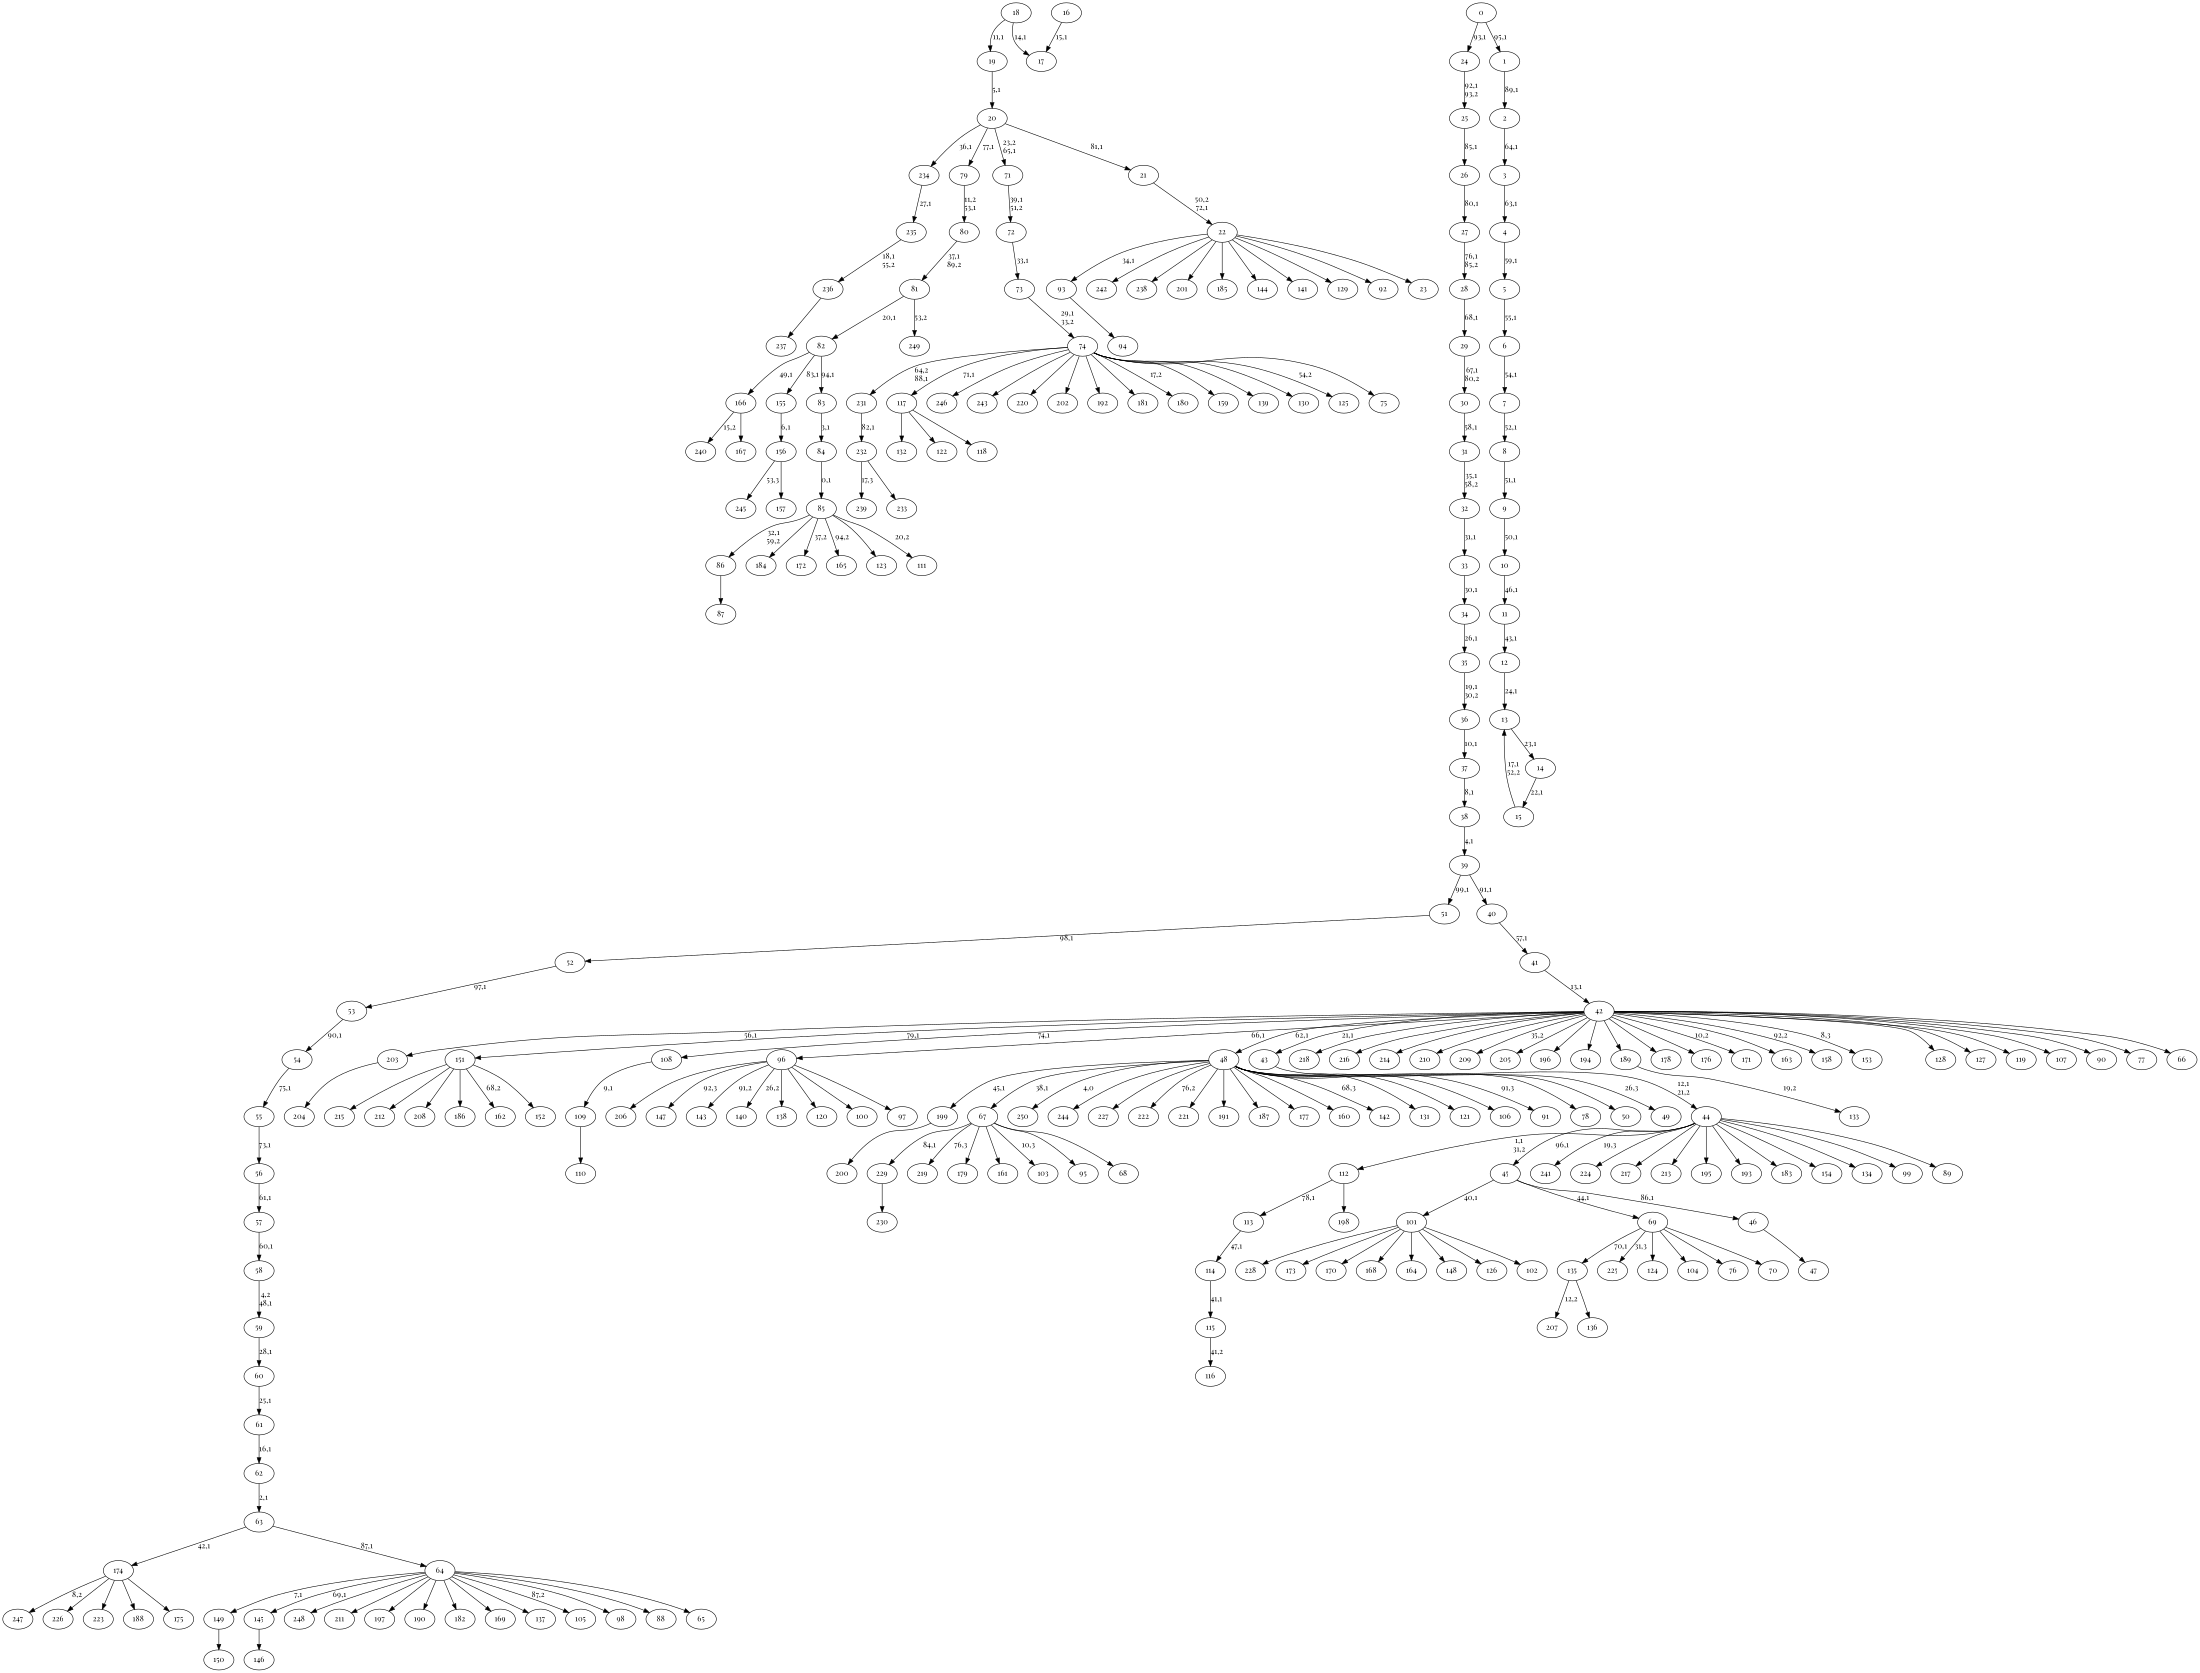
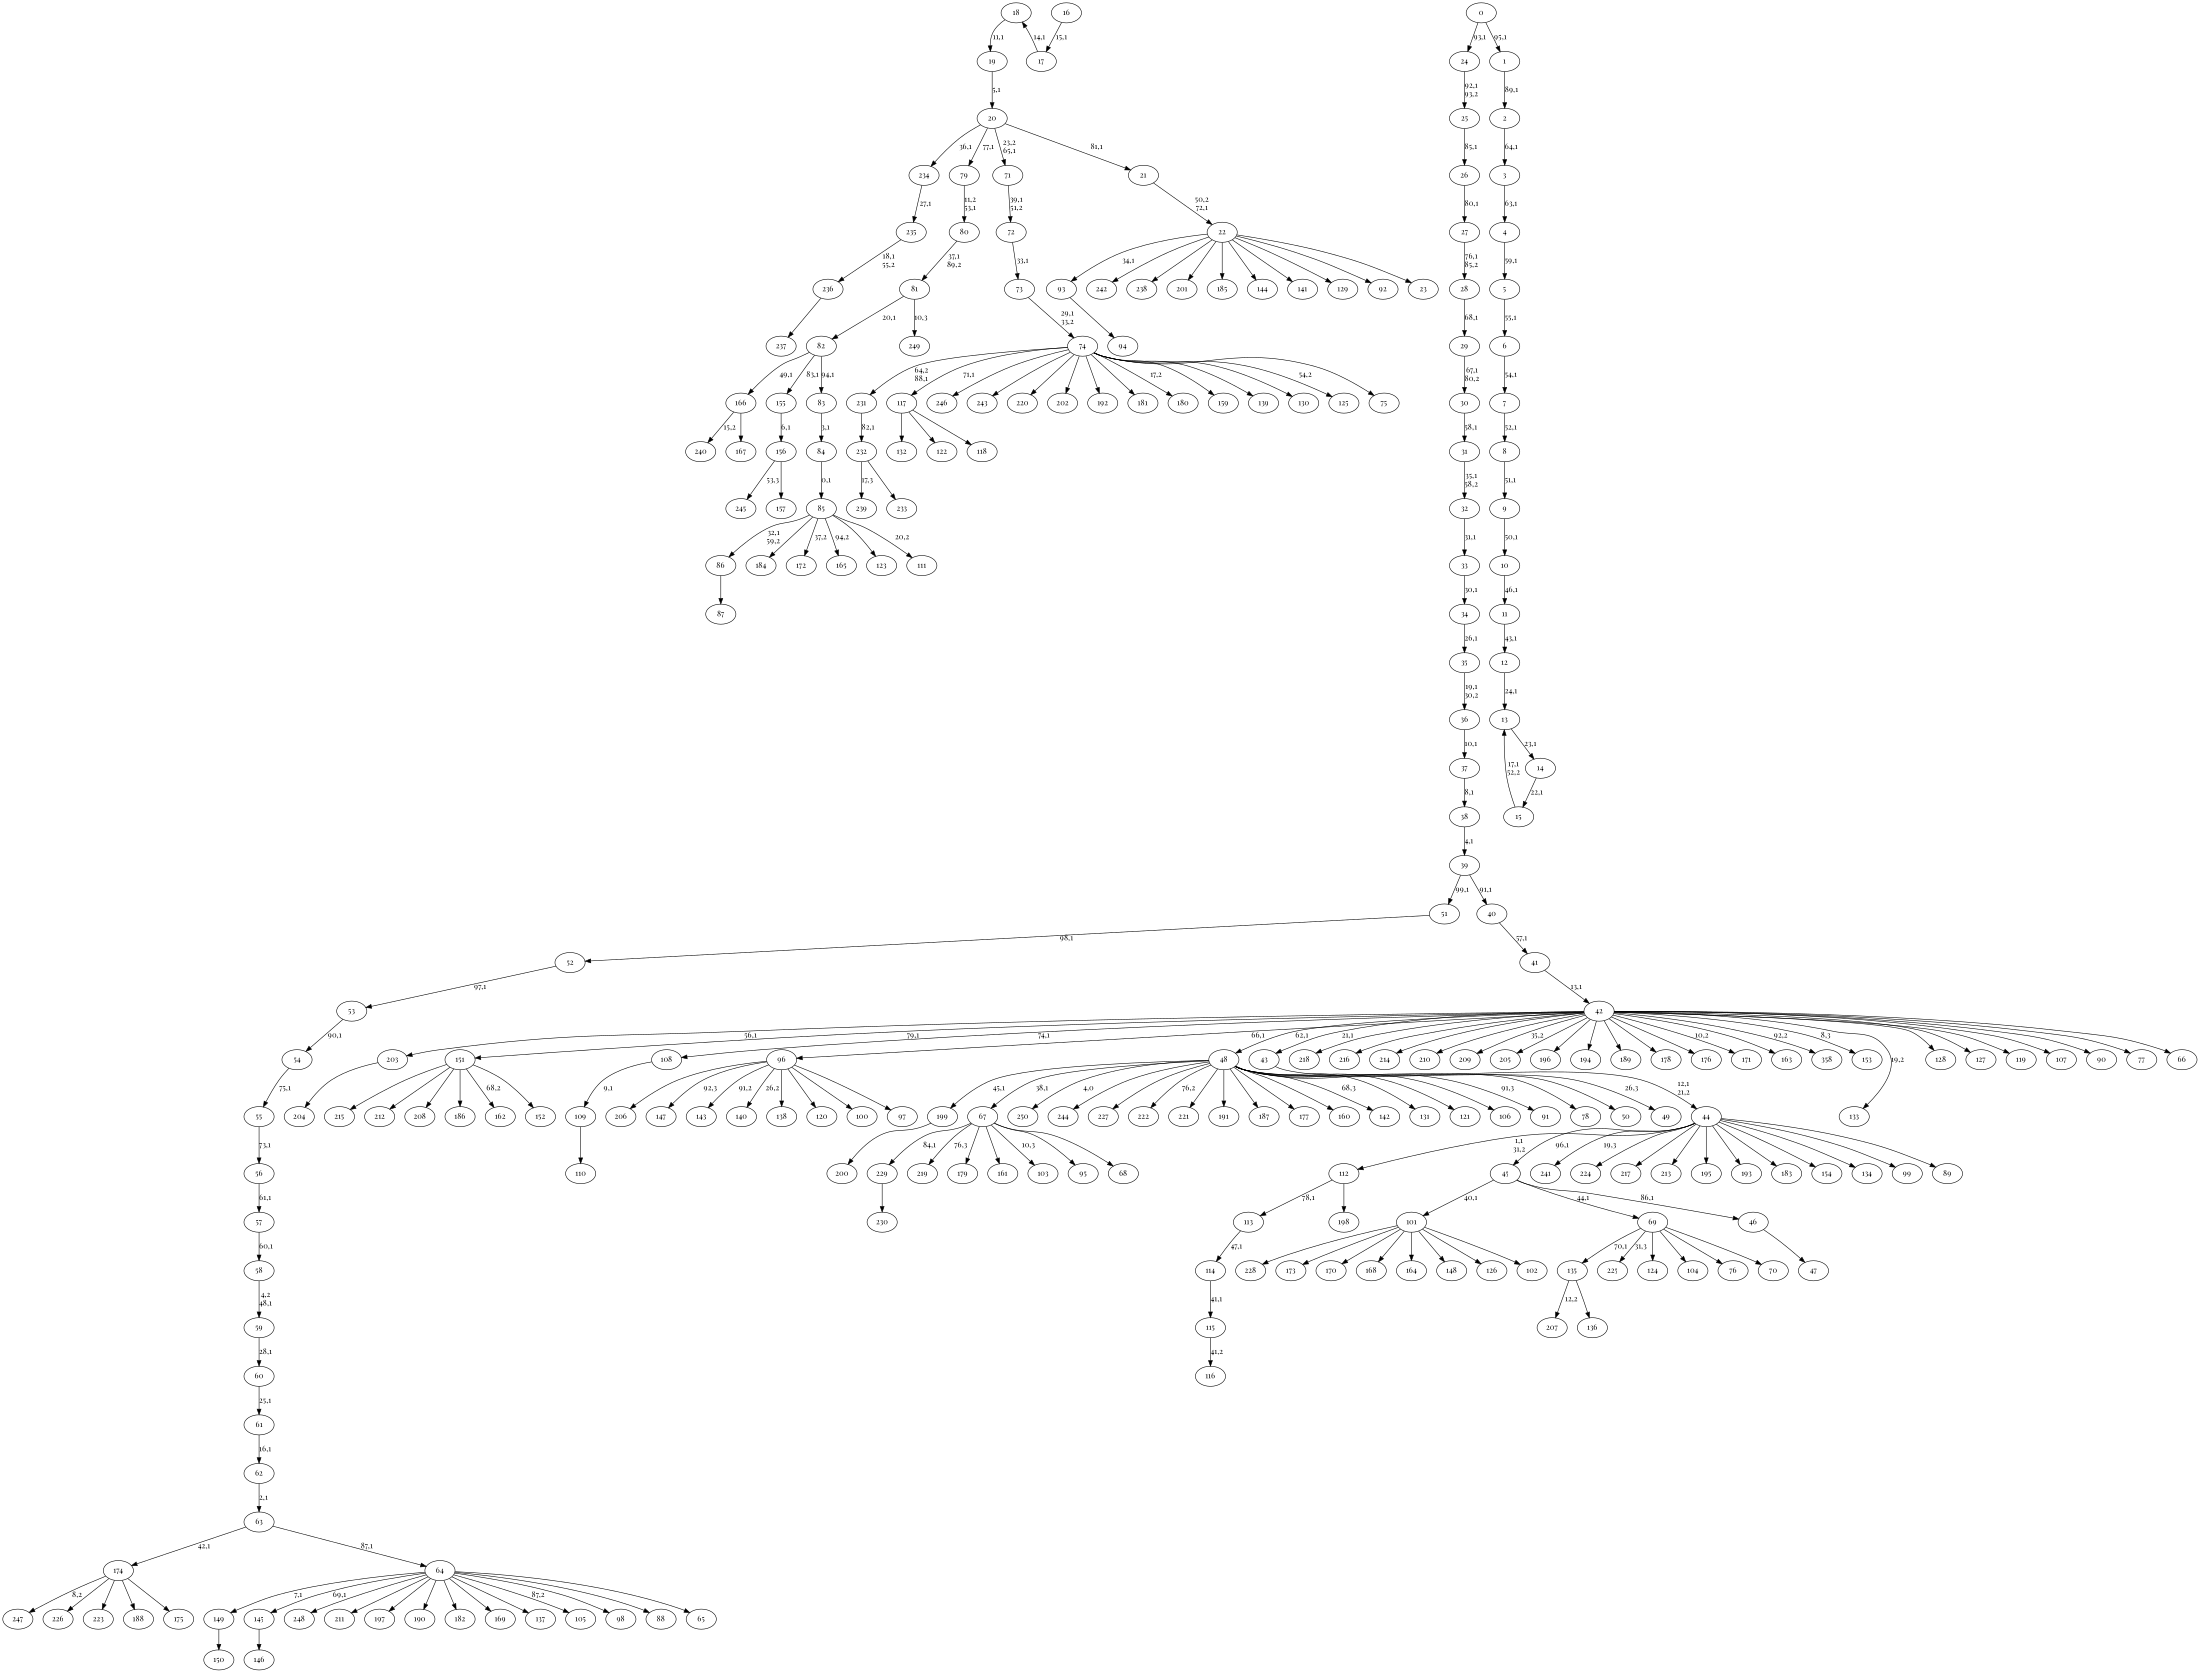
edge "18" -> "17": reversed
edge "81" -> "249": label "53,2" -> "10,3"
node "158": label "158" -> "358"
edge "189" -> "133": now "42" -> "133"
